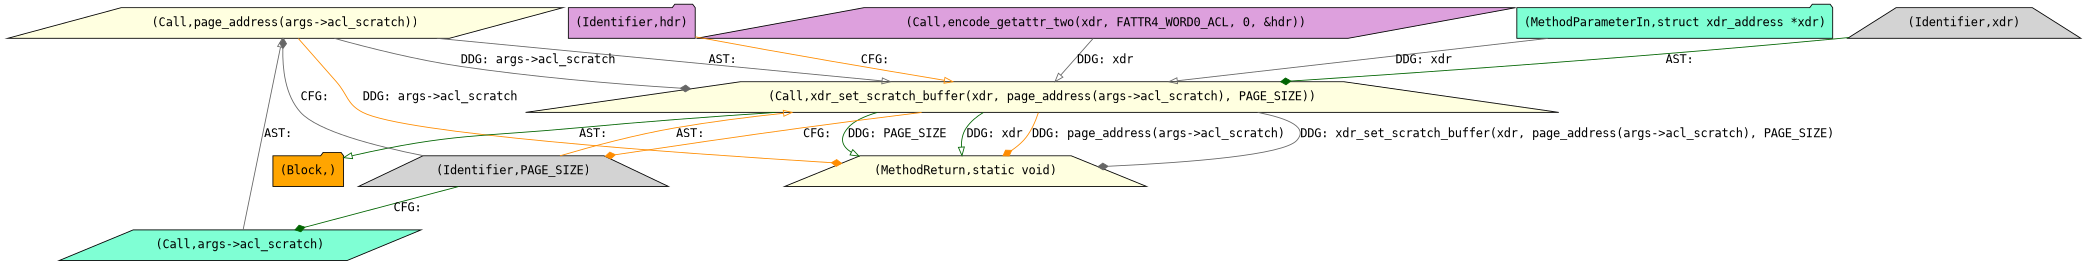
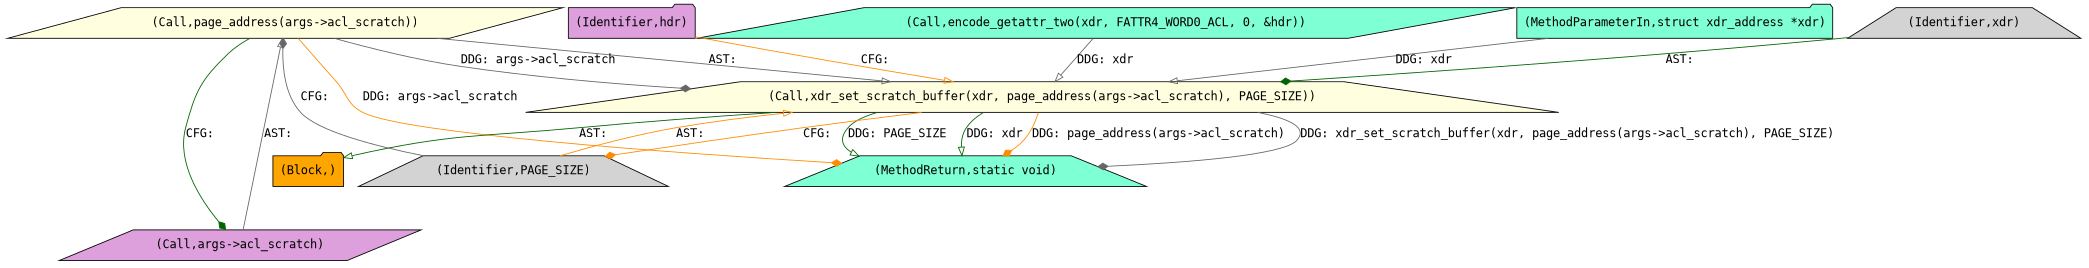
node "(Call,encode_getattr_two(xdr, FATTR4_WORD0_ACL, 0, &hdr))": fillcolor plum -> aquamarine
node "(MethodReturn,static void)": fillcolor lightyellow -> aquamarine
edge "(Identifier,PAGE_SIZE)" -> "(Call,args->acl_scratch)": now "(Call,page_address(args->acl_scratch))" -> "(Call,args->acl_scratch)"
node "(Call,args->acl_scratch)": fillcolor aquamarine -> plum
